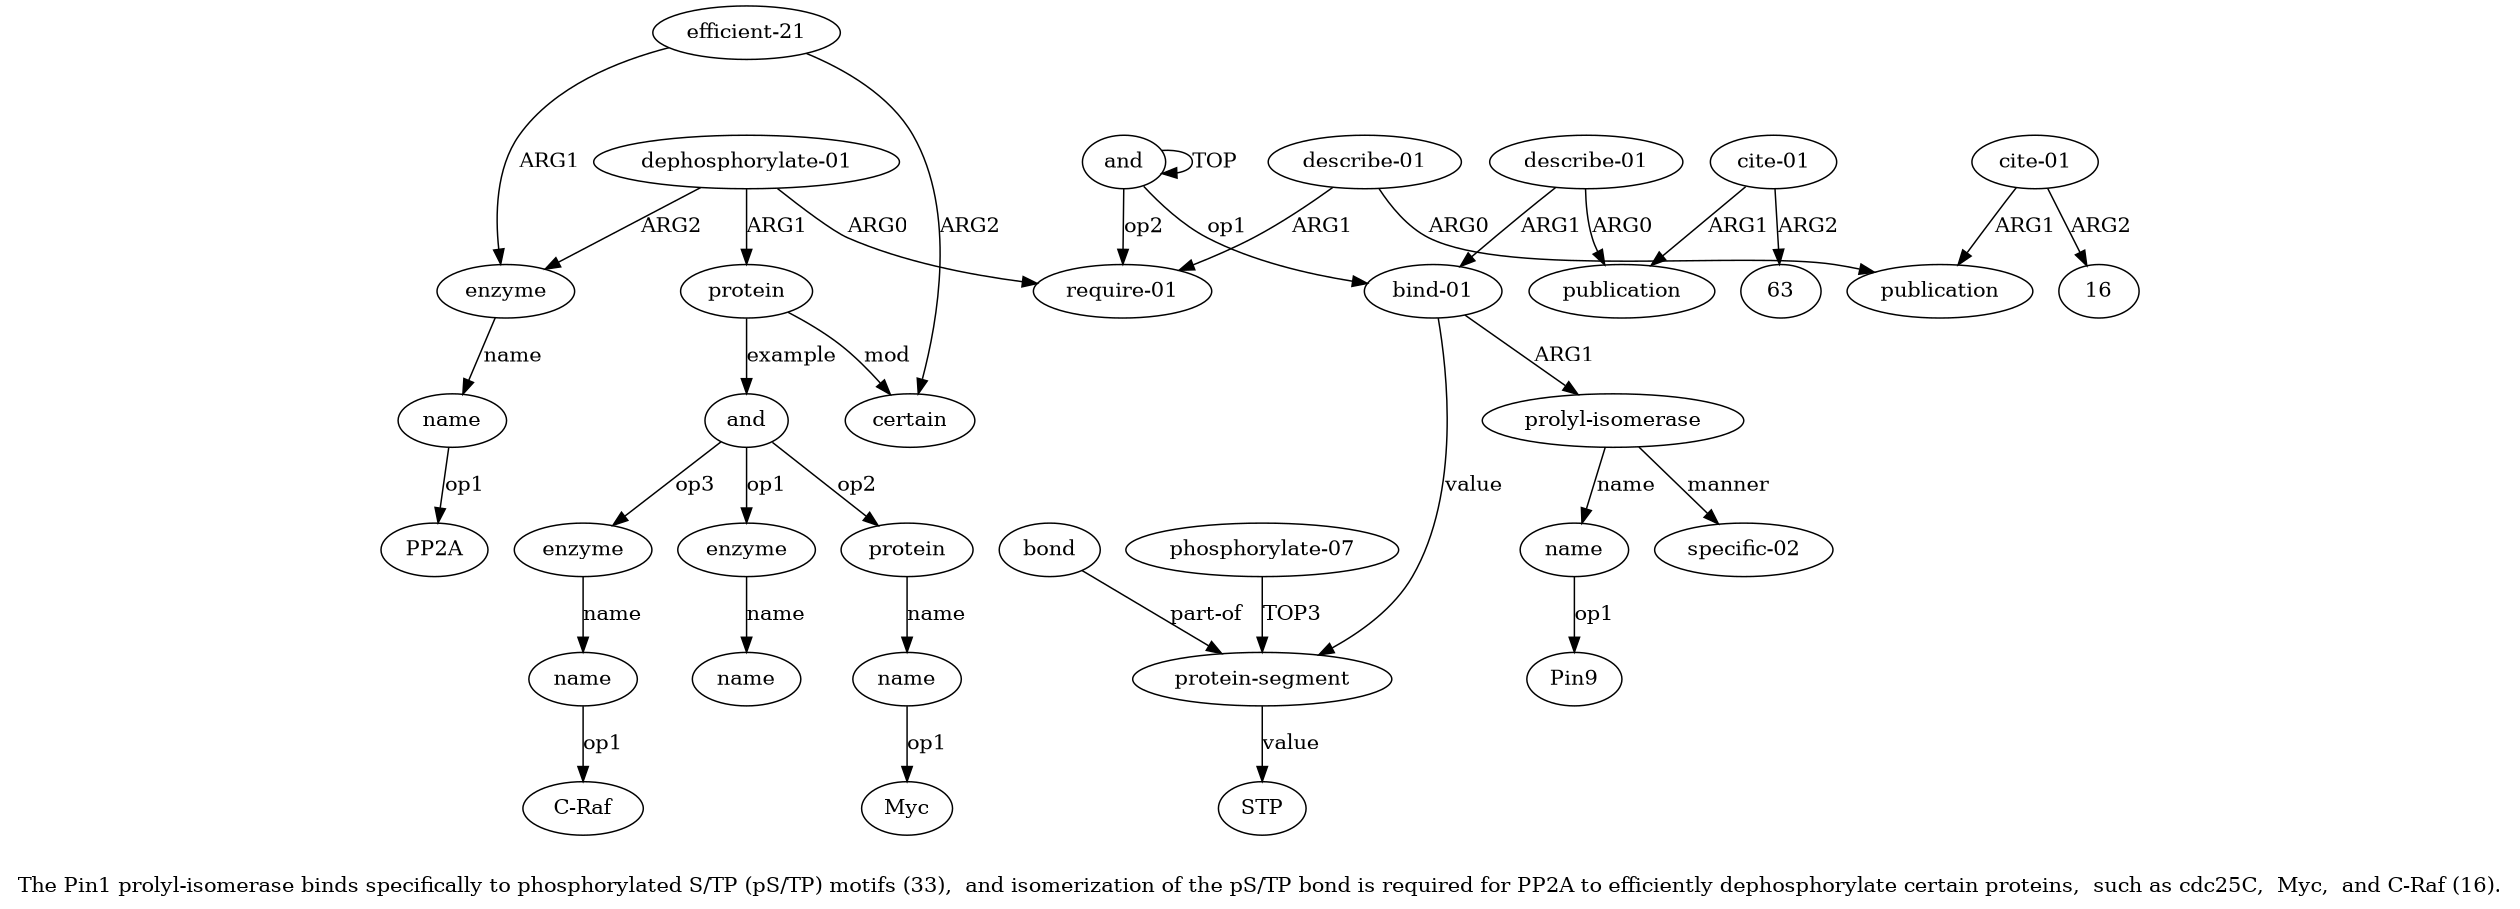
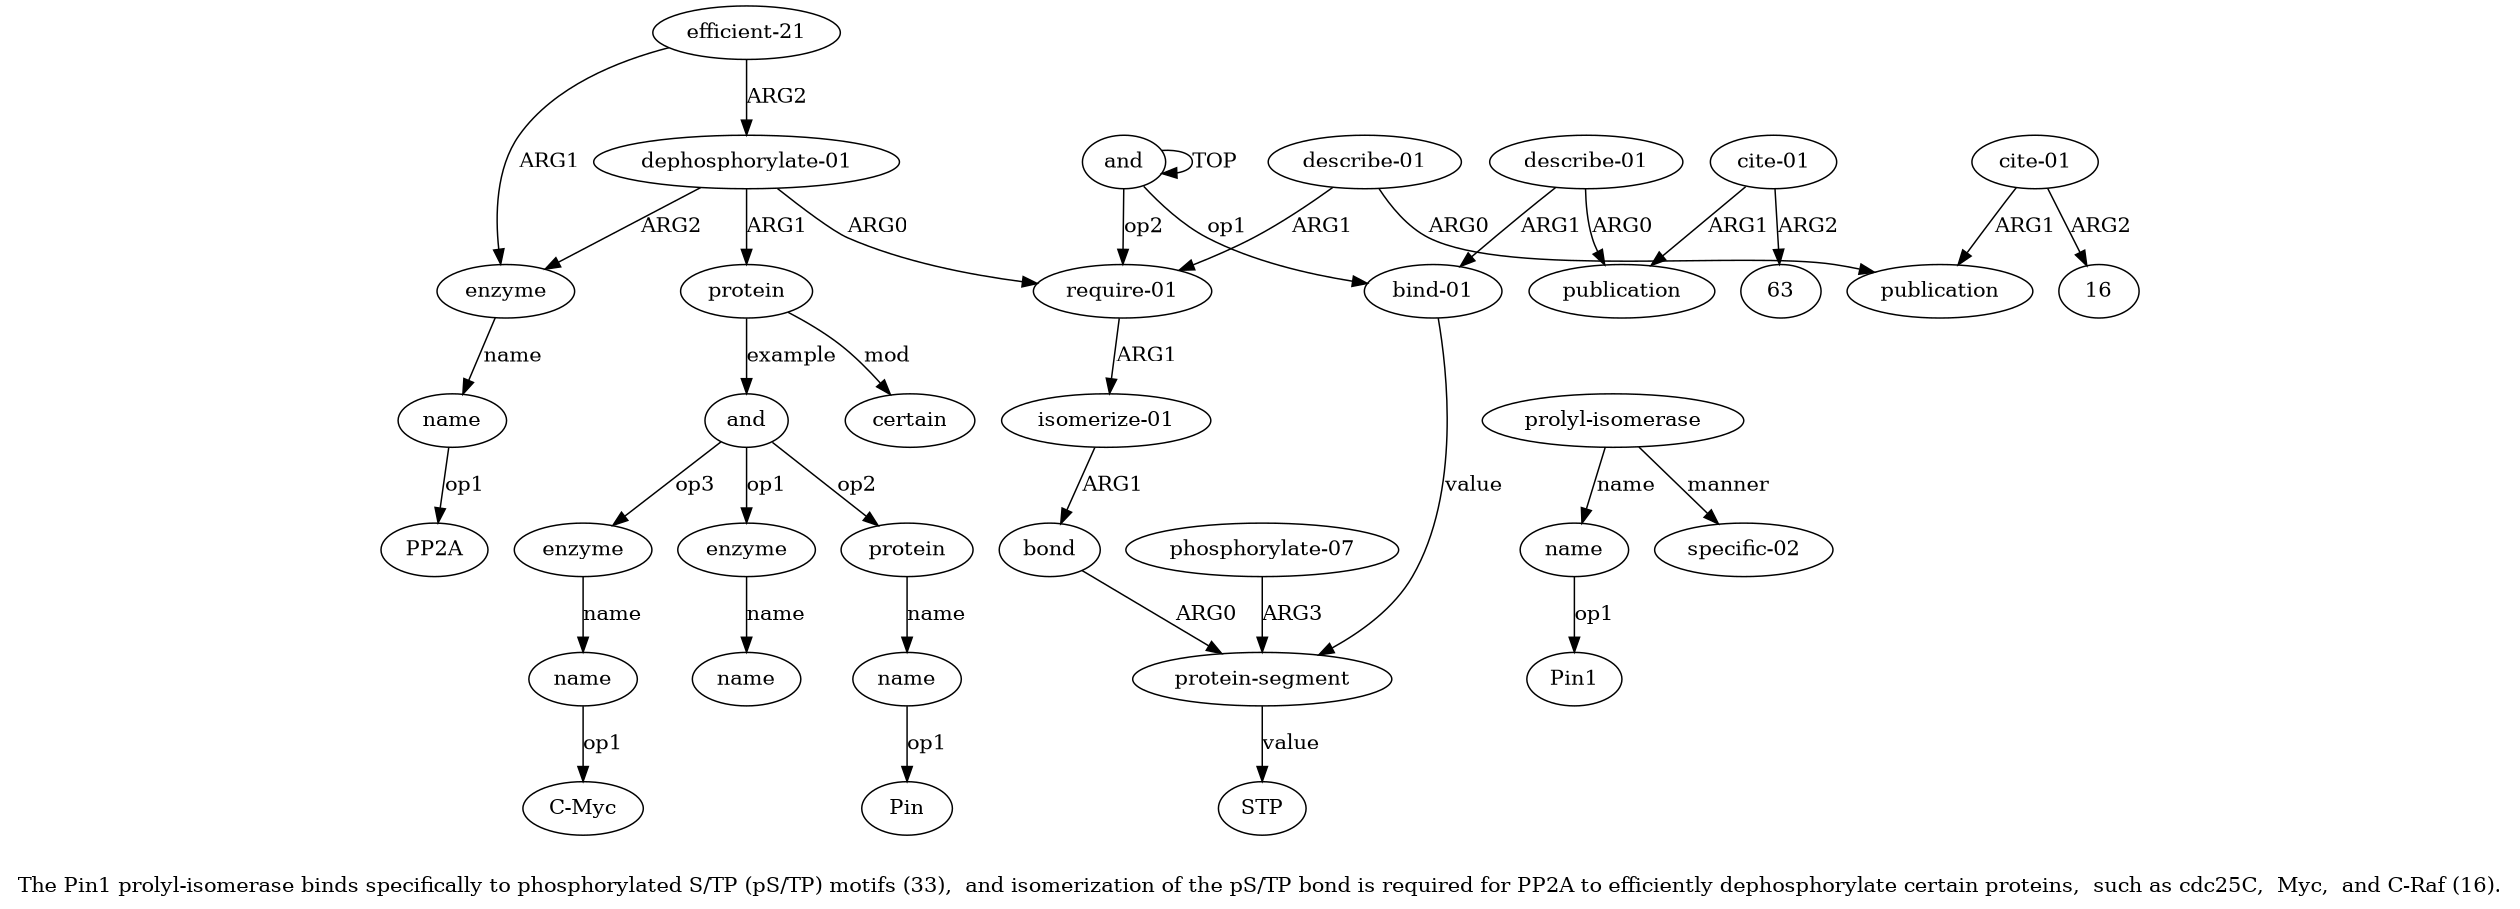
edge "efficient-21" -> "certain": now "efficient-21" -> "dephosphorylate-01"
edge "bind-01" -> "prolyl-isomerase": removed, label "ARG1"
node "isomerize-01": added
edge "bond" -> "protein-segment": label "part-of" -> "ARG0"
edge "phosphorylate-07" -> "protein-segment": label "TOP3" -> "ARG3"
node "Pin9": label "Pin9" -> "Pin1"
node "C-Raf": label "C-Raf" -> "C-Myc"
node "Myc": label "Myc" -> "Pin"
